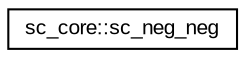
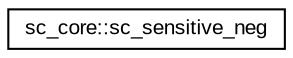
node "sc_core::sc_neg_neg": label "sc_core::sc_neg_neg" -> "sc_core::sc_sensitive_neg"
